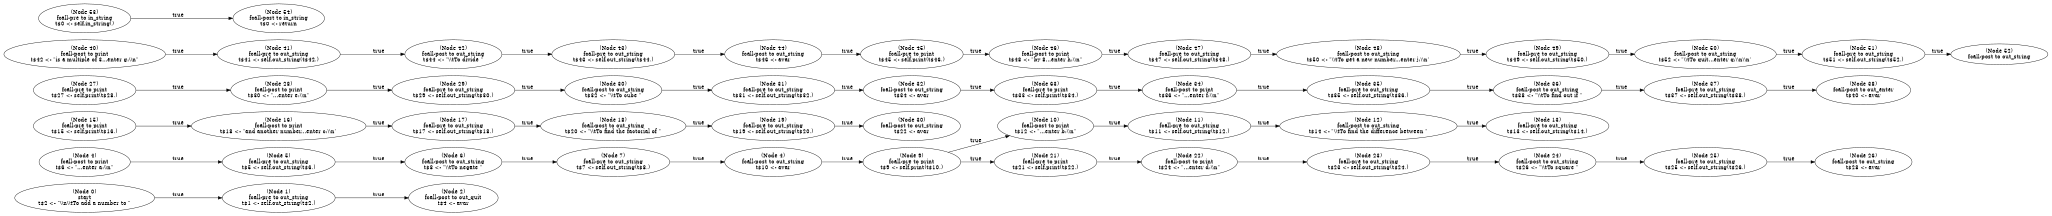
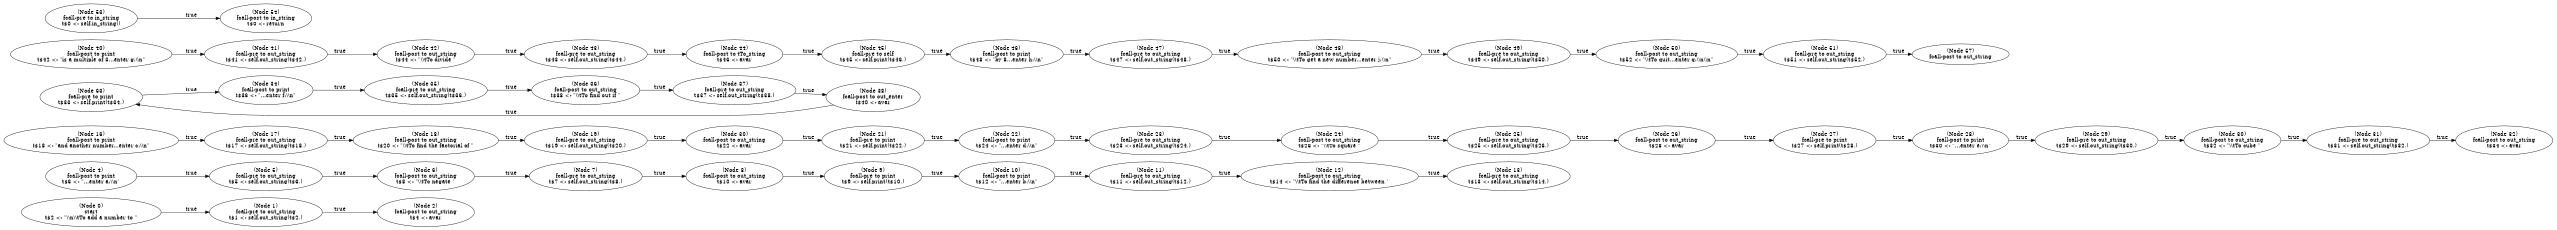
node "(Node 44) fcall-post to out_string t$46 <- avar": label "(Node 44) fcall-post to out_string t$46 <- avar" -> "(Node 44) fcall-post to tTo_string t$46 <- avar"
node "(Node 45) fcall-pre to print t$45 <- self.print(t$46,)": label "(Node 45) fcall-pre to print t$45 <- self.print(t$46,)" -> "(Node 45) fcall-pre to self t$45 <- self.print(t$46,)"
node "(Node 52) fcall-post to out_string": label "(Node 52) fcall-post to out_string" -> "(Node 57) fcall-post to out_string"
edge "(Node 32) fcall-post to out_string t$34 <- avar" -> "(Node 63) fcall-pre to print t$33 <- self.print(t$34,)": now "(Node 38) fcall-post to out_enter t$40 <- avar" -> "(Node 63) fcall-pre to print t$33 <- self.print(t$34,)"
node "(Node 15) fcall-pre to print t$15 <- self.print(t$16,)": removed
edge "(Node 26) fcall-post to out_string t$28 <- avar" -> "(Node 27) fcall-pre to print t$27 <- self.print(t$28,)": added, label "true"
node "(Node 4) fcall-post to out_string t$10 <- avar": label "(Node 4) fcall-post to out_string t$10 <- avar" -> "(Node 8) fcall-post to out_string t$10 <- avar"
edge "(Node 9) fcall-pre to print t$9 <- self.print(t$10,)" -> "(Node 21) fcall-pre to print t$21 <- self.print(t$22,)": now "(Node 30) fcall-post to out_string t$22 <- avar" -> "(Node 21) fcall-pre to print t$21 <- self.print(t$22,)"
node "(Node 2) fcall-post to out_quit t$4 <- avar": label "(Node 2) fcall-post to out_quit t$4 <- avar" -> "(Node 2) fcall-post to out_string t$4 <- avar"
